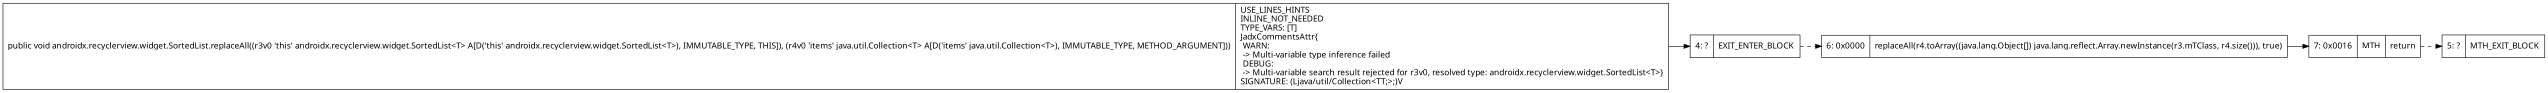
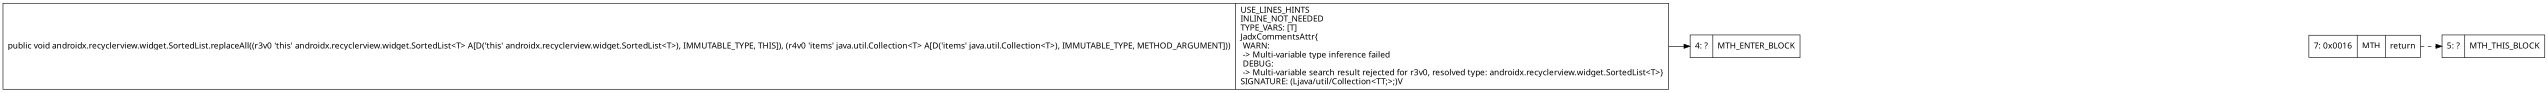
node "4: ?": text "EXIT_ENTER_BLOCK" -> "MTH_ENTER_BLOCK"
node "6: 0x0000": removed
node "5: ?": text "MTH_EXIT_BLOCK" -> "MTH_THIS_BLOCK"
